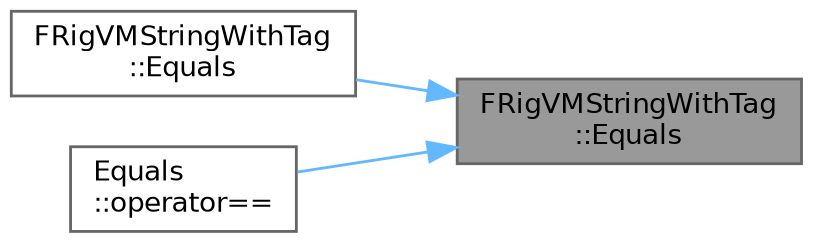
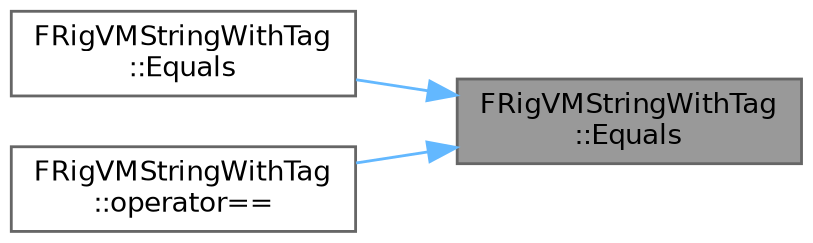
node "Equals ::operator==": label "Equals ::operator==" -> "FRigVMStringWithTag ::operator=="
